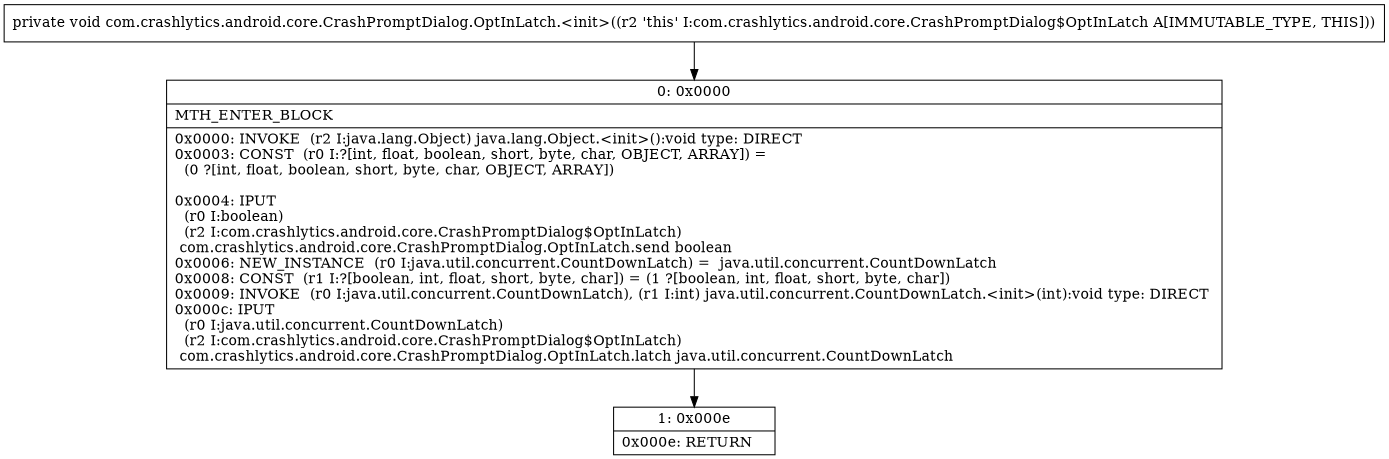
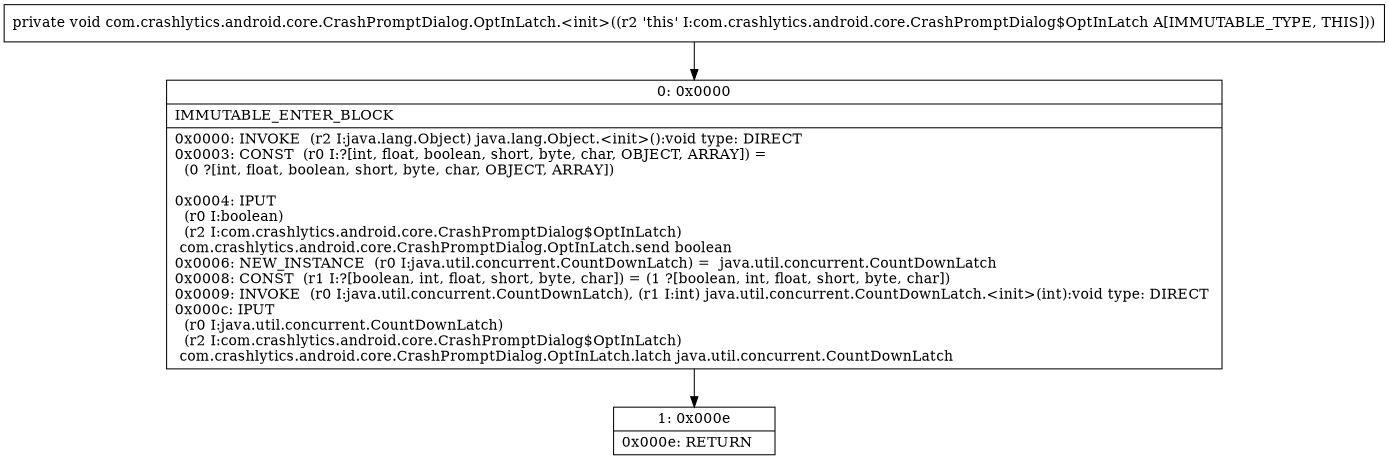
node "0: 0x0000": text "MTH_ENTER_BLOCK" -> "IMMUTABLE_ENTER_BLOCK"
